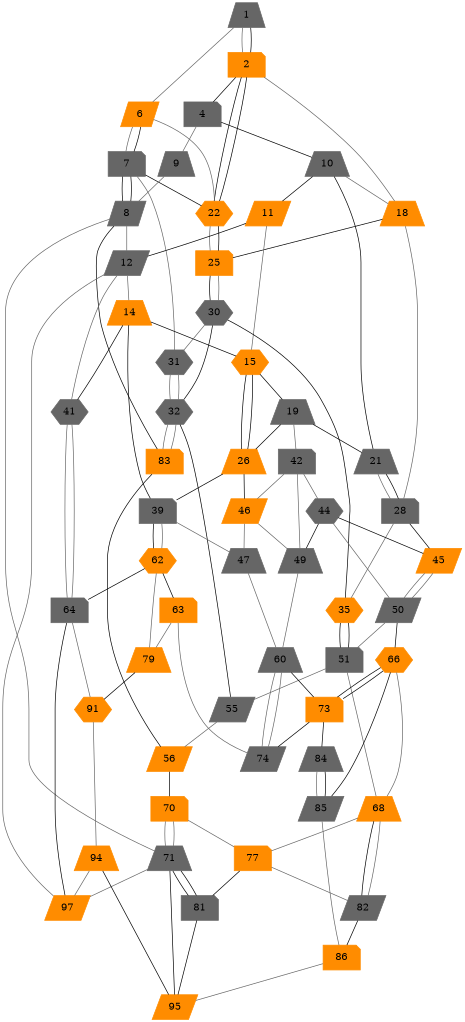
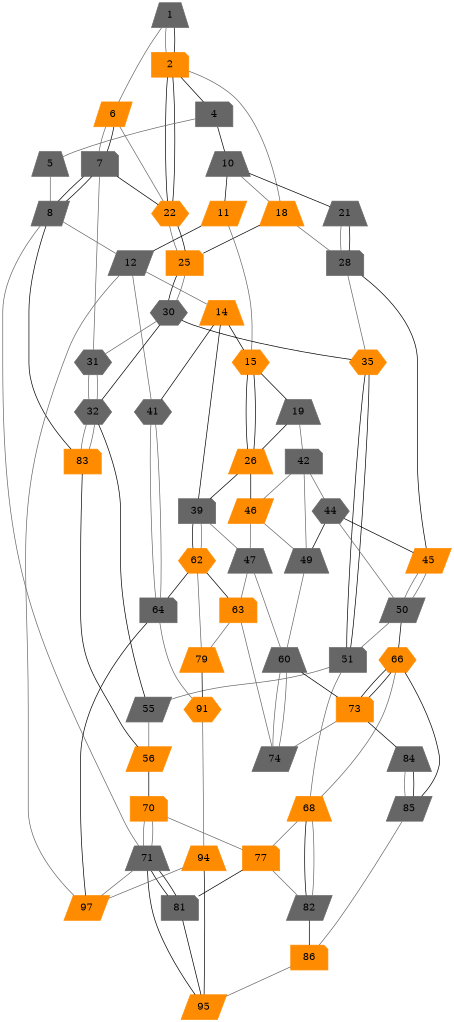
node "9": label "9" -> "5"
edge "19" -- "21": removed
edge "47" -- "63": added
edge "73" -- "74": color black -> gray40
